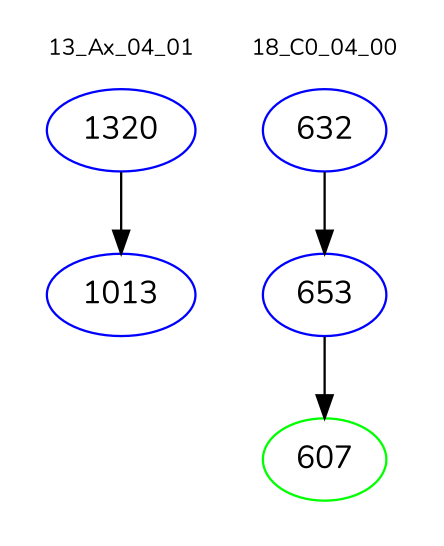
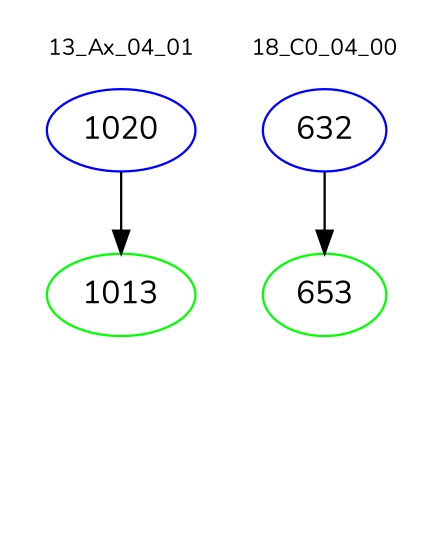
node "1320": label "1320" -> "1020"
node "1013": color blue -> green
node "653": color blue -> green
node "607": removed
